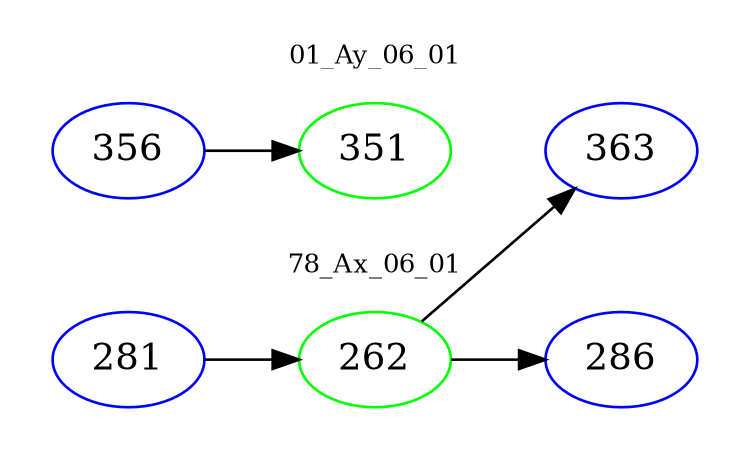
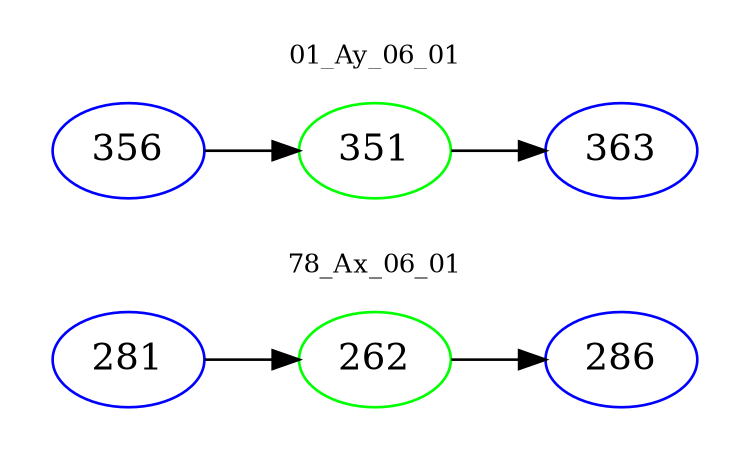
edge "262" -> "363": now "351" -> "363"
